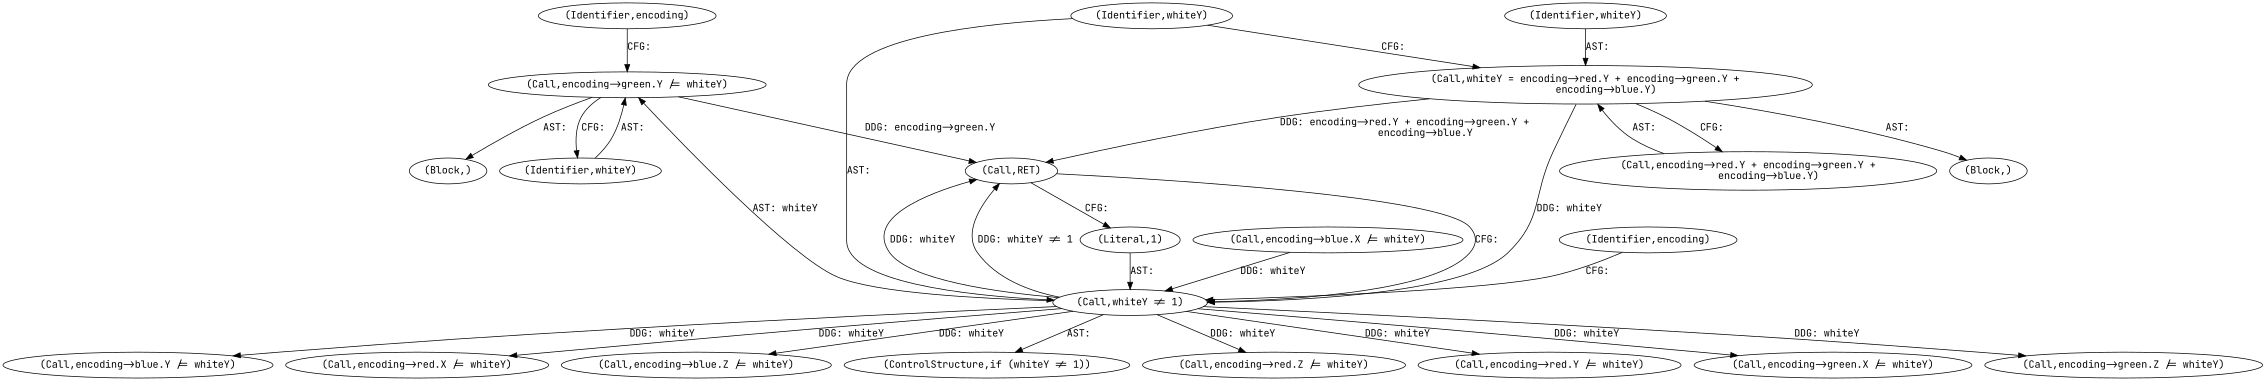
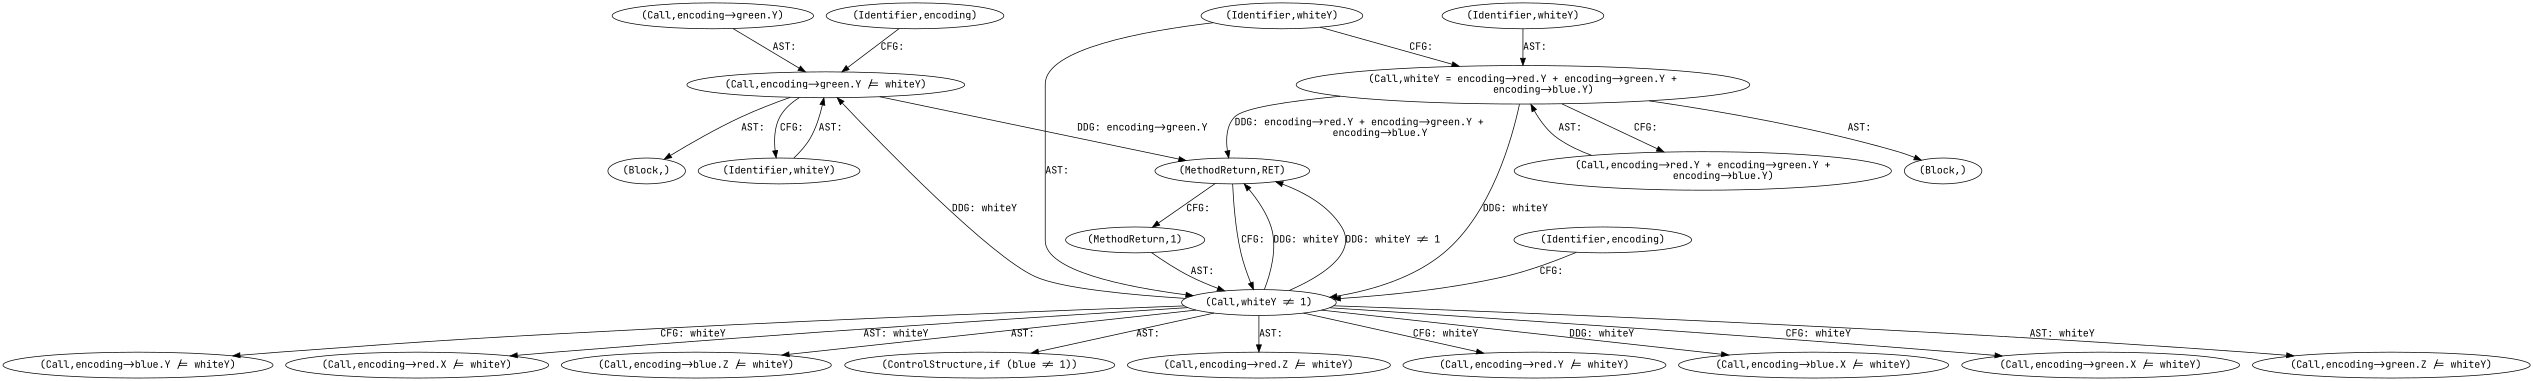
node "(Call,encoding->green.Y)": added
node "(Call,RET)": label "(Call,RET)" -> "(MethodReturn,RET)"
edge "(Call,whiteY != 1)" -> "(Call,encoding->green.Y /= whiteY)": label "AST: whiteY" -> "DDG: whiteY"
node "(Literal,1)": label "(Literal,1)" -> "(MethodReturn,1)"
edge "(Call,encoding->blue.X /= whiteY)" -> "(Call,whiteY != 1)": reversed
edge "(Call,whiteY != 1)" -> "(Call,encoding->blue.Y /= whiteY)": label "DDG: whiteY" -> "CFG: whiteY"
edge "(Call,whiteY != 1)" -> "(Call,encoding->red.X /= whiteY)": label "DDG: whiteY" -> "AST: whiteY"
edge "(Call,whiteY != 1)" -> "(Call,encoding->blue.Z /= whiteY)": label "DDG: whiteY" -> "AST: "
edge "(Call,whiteY != 1)" -> "(Call,encoding->red.Z /= whiteY)": label "DDG: whiteY" -> "AST: "
edge "(Call,whiteY != 1)" -> "(Call,encoding->red.Y /= whiteY)": label "DDG: whiteY" -> "CFG: whiteY"
edge "(Call,whiteY != 1)" -> "(Call,encoding->green.X /= whiteY)": label "DDG: whiteY" -> "CFG: whiteY"
edge "(Call,whiteY != 1)" -> "(Call,encoding->green.Z /= whiteY)": label "DDG: whiteY" -> "AST: whiteY"
node "(ControlStructure,if (whiteY != 1))": label "(ControlStructure,if (whiteY != 1))" -> "(ControlStructure,if (blue != 1))"
